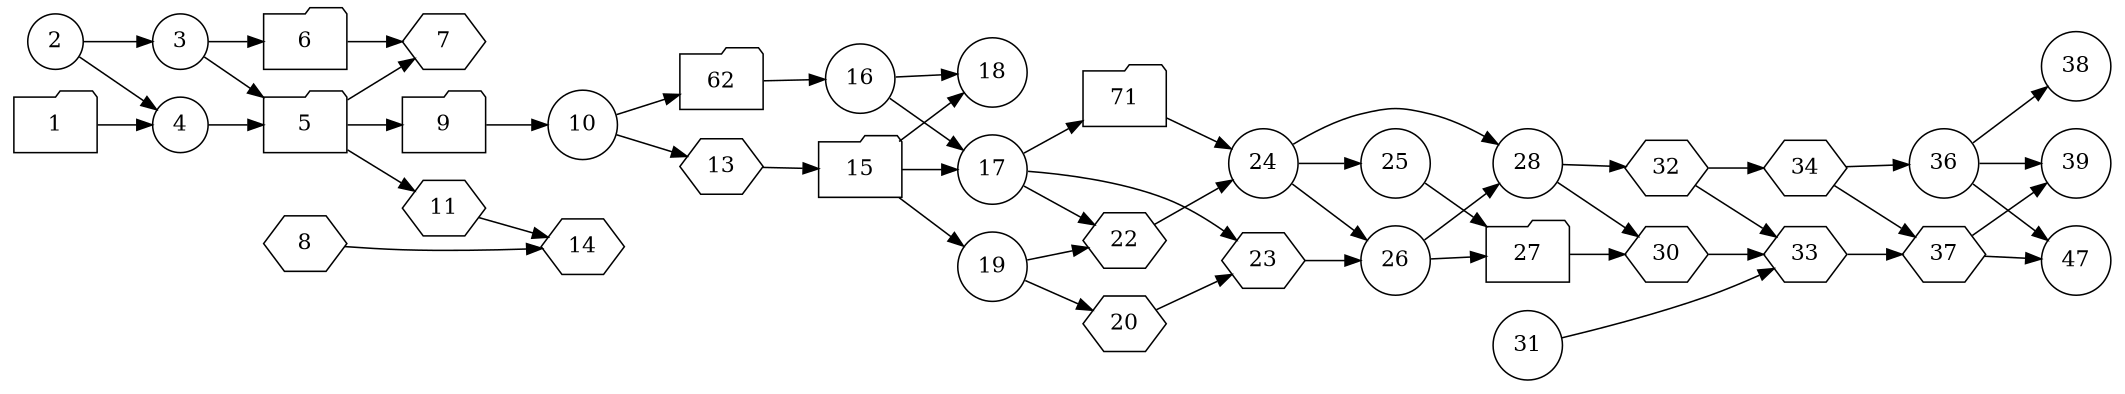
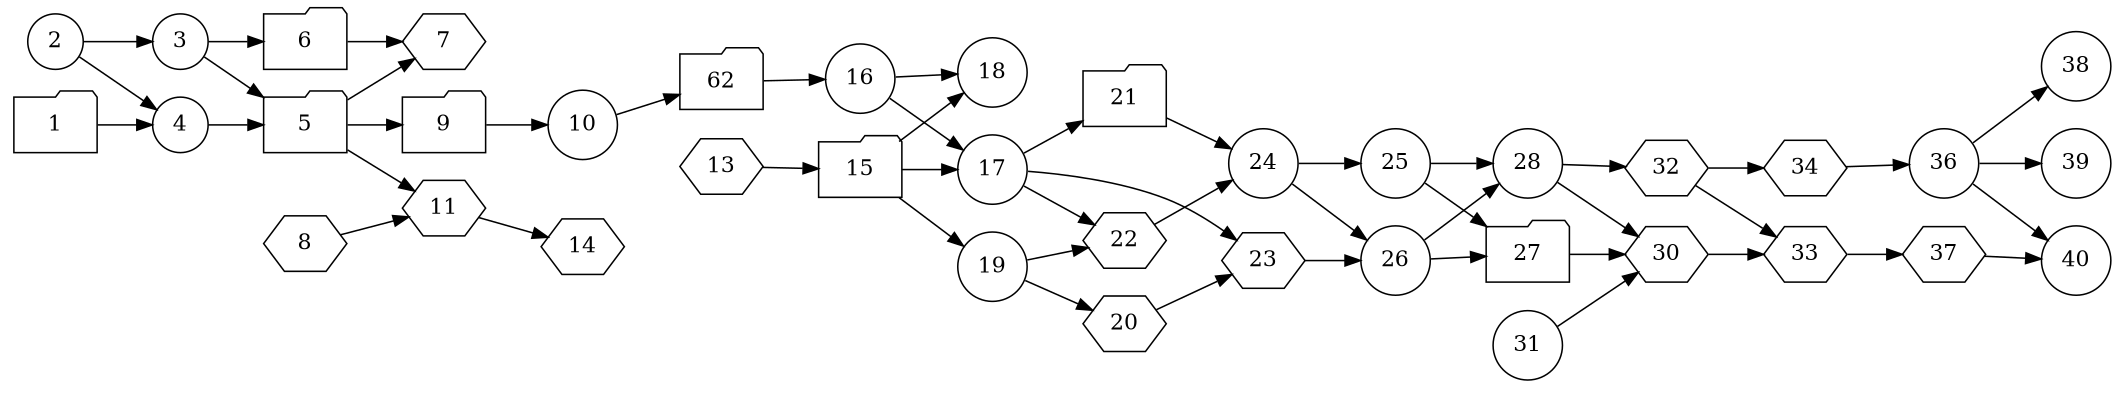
node "71": label "71" -> "21"
edge "24" -> "28": now "25" -> "28"
edge "10" -> "13": removed
edge "34" -> "37": removed
edge "37" -> "39": removed
edge "8" -> "14": now "8" -> "11"
node "47": label "47" -> "40"
edge "31" -> "33": now "31" -> "30"
